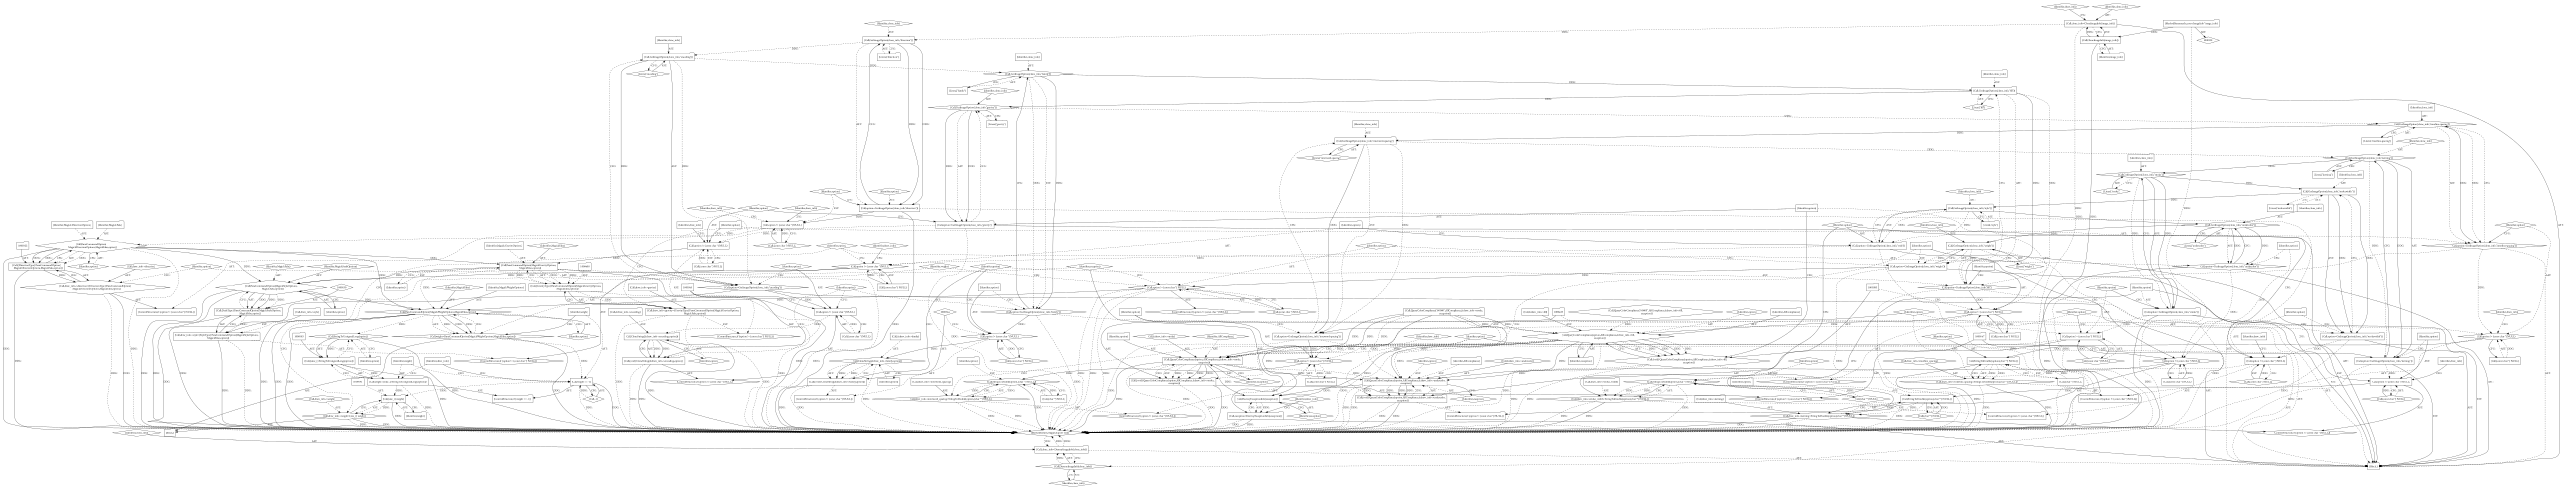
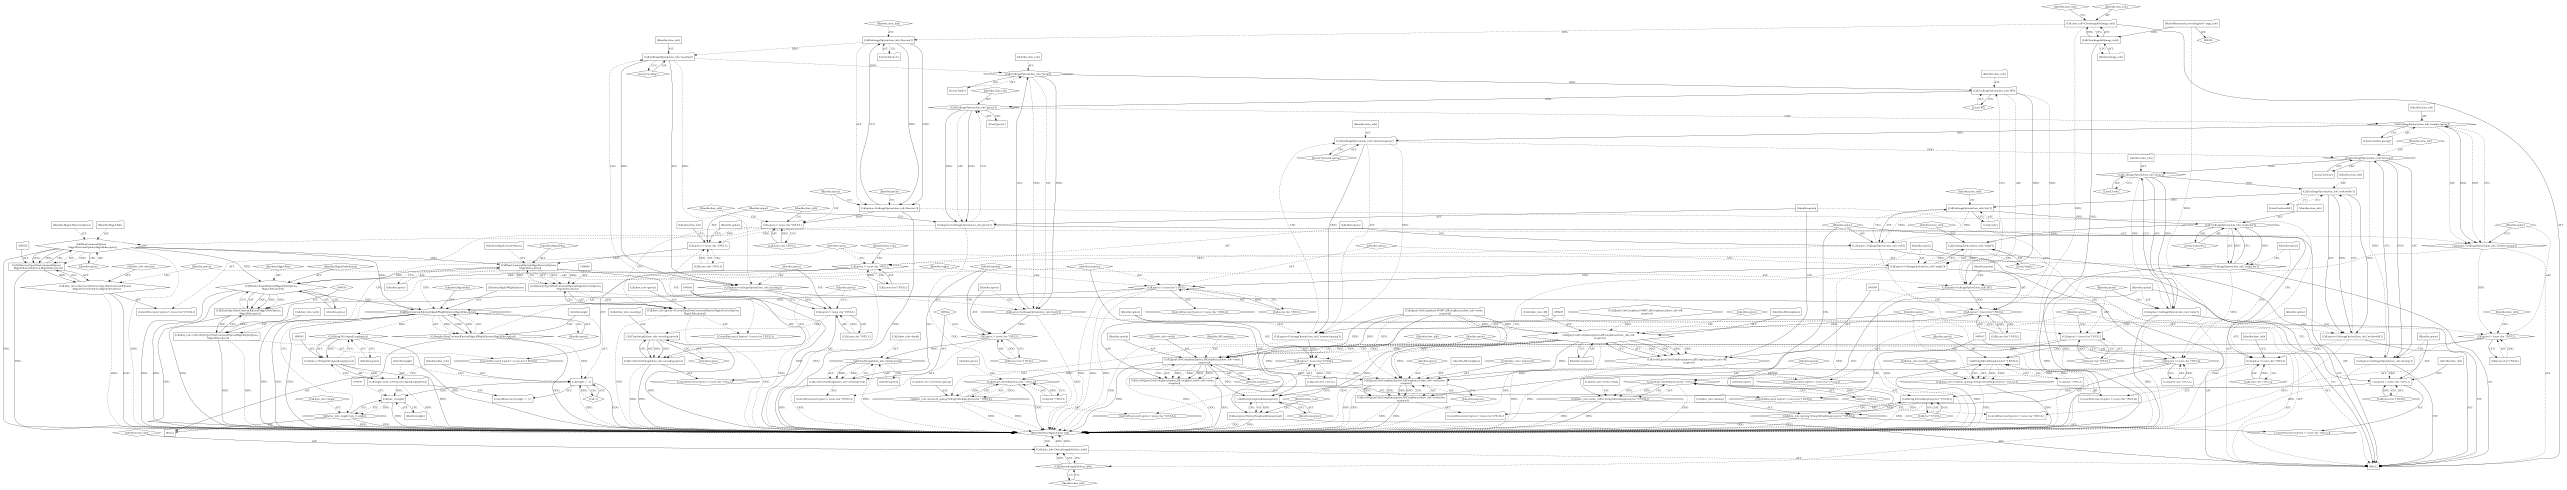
edge "(Call,weight == -1)" -> "(Call,(size_t) weight)": style dashed -> solid
